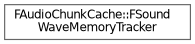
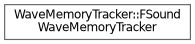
node "FAudioChunkCache::FSound WaveMemoryTracker": label "FAudioChunkCache::FSound WaveMemoryTracker" -> "WaveMemoryTracker::FSound WaveMemoryTracker"
